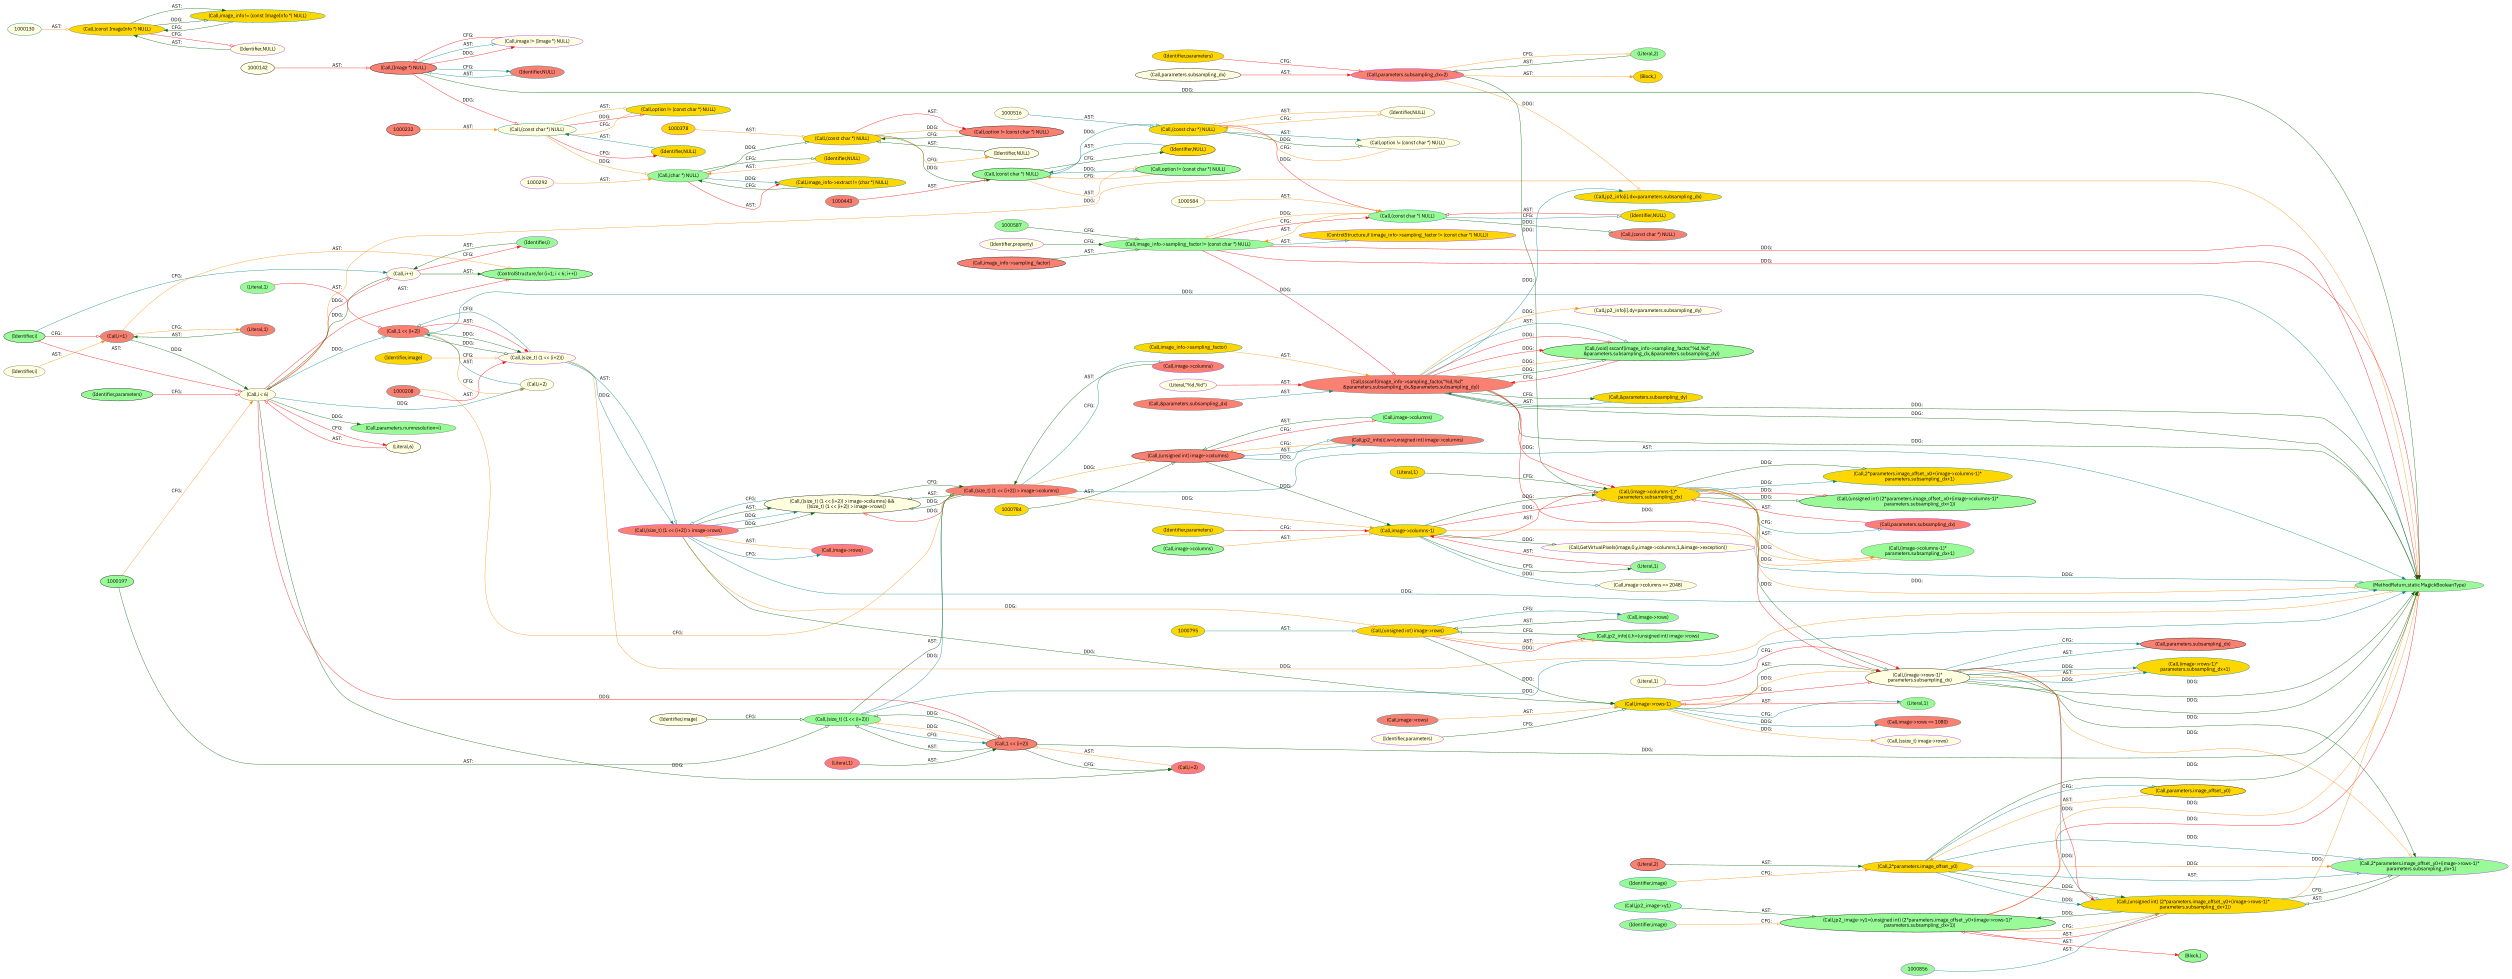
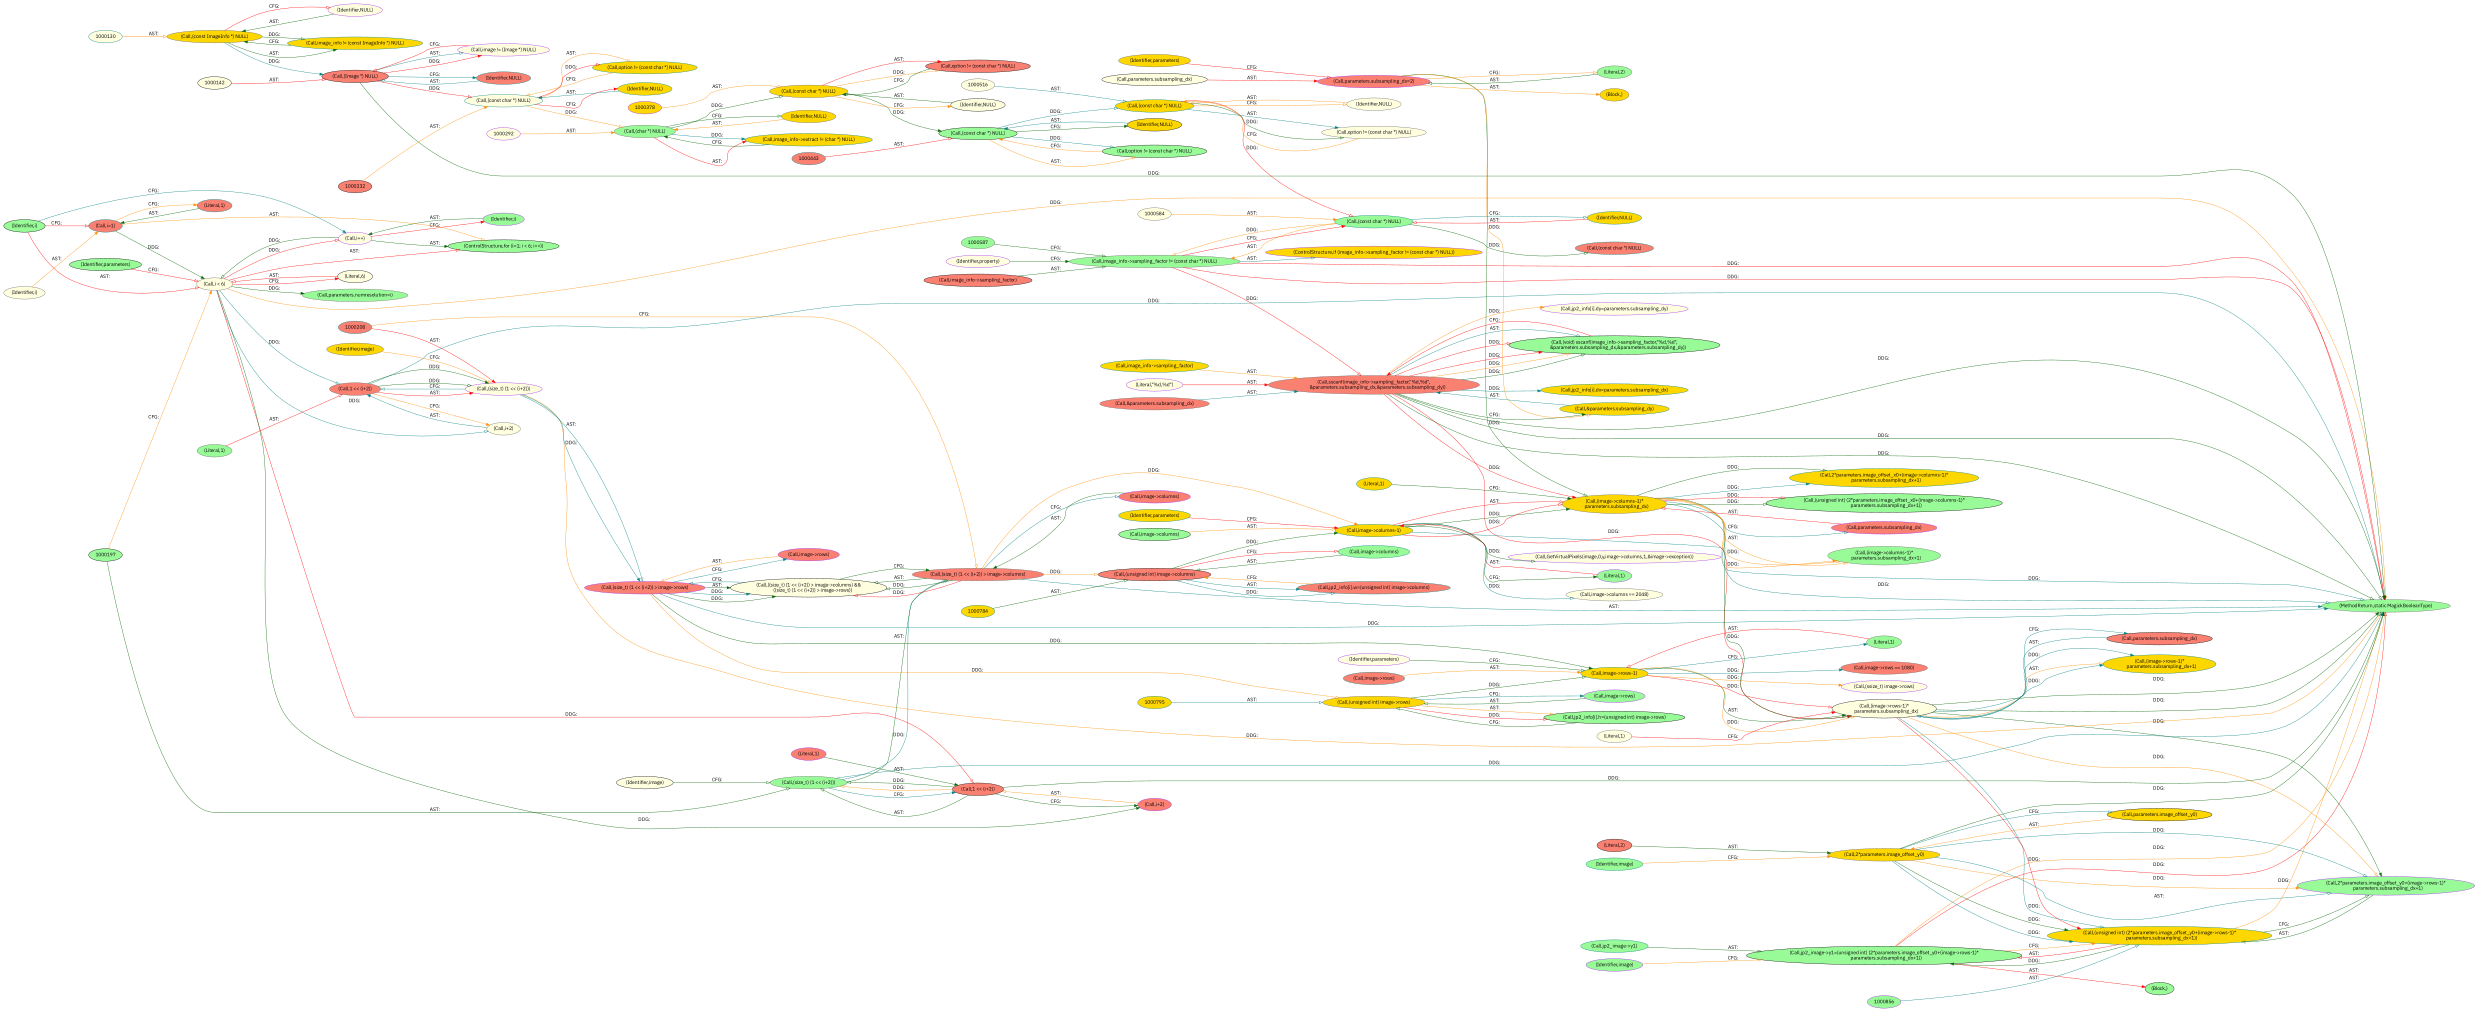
edge "(Call,(const ImageInfo *) NULL)" -> "(Call,(Image *) NULL)": added, label "DDG:"
edge "(Call,parameters.subsampling_dx=2)" -> "(Call,jp2_info[i].dx=parameters.subsampling_dx)": now "(Call,parameters.subsampling_dx=2)" -> "(Call,&parameters.subsampling_dy)"
edge "(Call,image->columns-1)" -> "(MethodReturn,static MagickBooleanType)": color darkorange -> teal
